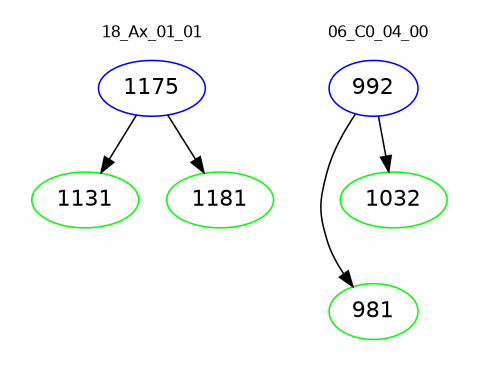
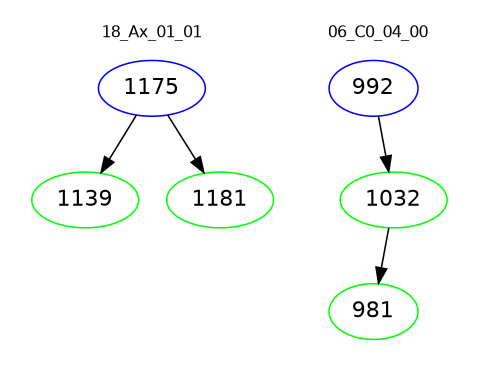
edge "992" -> "981": now "1032" -> "981"
node "1131": label "1131" -> "1139"
